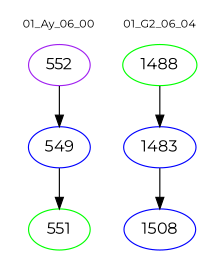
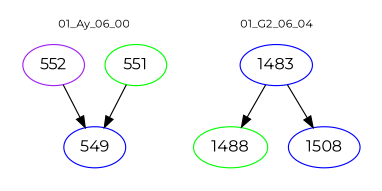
edge "1488" -> "1483": reversed
edge "549" -> "551": reversed
